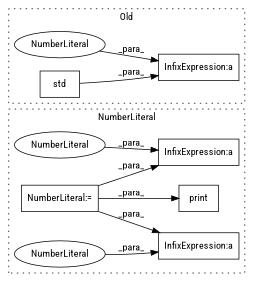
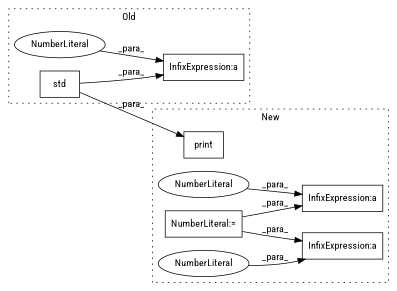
cluster "NumberLiteral": label "NumberLiteral" -> "New"
edge "NumberLiteral:=" -> "print": now "std" -> "print"
